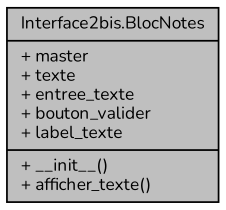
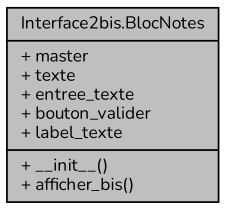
node "Interface2bis.BlocNotes": text "+ afficher_texte()" -> "+ afficher_bis()"
